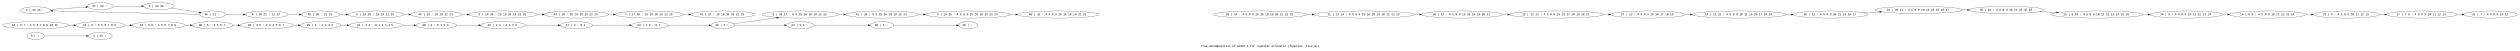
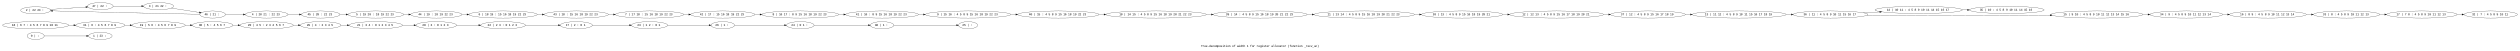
edge "35 | 10 : 4 5 8 9 10 11 14 15 16" -> "15 | 9 10 : 4 5 8 9 10 11 12 13 14 15 16": now "36 | 11 : 4 5 8 9 10 11 15 16 17" -> "15 | 9 10 : 4 5 8 9 10 11 12 13 14 15 16"
node "10 | 14 15 : 4 5 8 9 15 16 18 19 20 21 22 23": added
edge "26 | 1 :" -> "8 | 16 17 : 8 9 15 16 18 19 22 23": now "42 | 17 : 15 16 18 19 22 23" -> "8 | 16 17 : 8 9 15 16 18 19 22 23"
